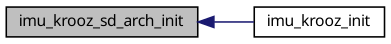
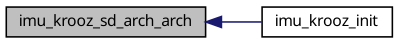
node "imu_krooz_sd_arch_init": label "imu_krooz_sd_arch_init" -> "imu_krooz_sd_arch_arch"
